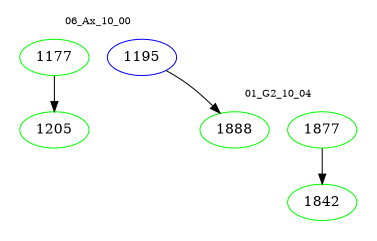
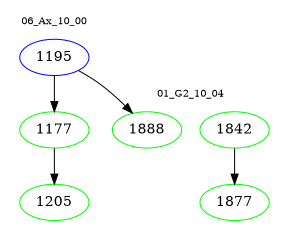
edge "1195" -> "1177": added
edge "1877" -> "1842": reversed
